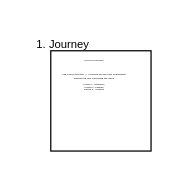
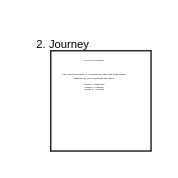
node "1. Journey": label "1. Journey" -> "2. Journey"
